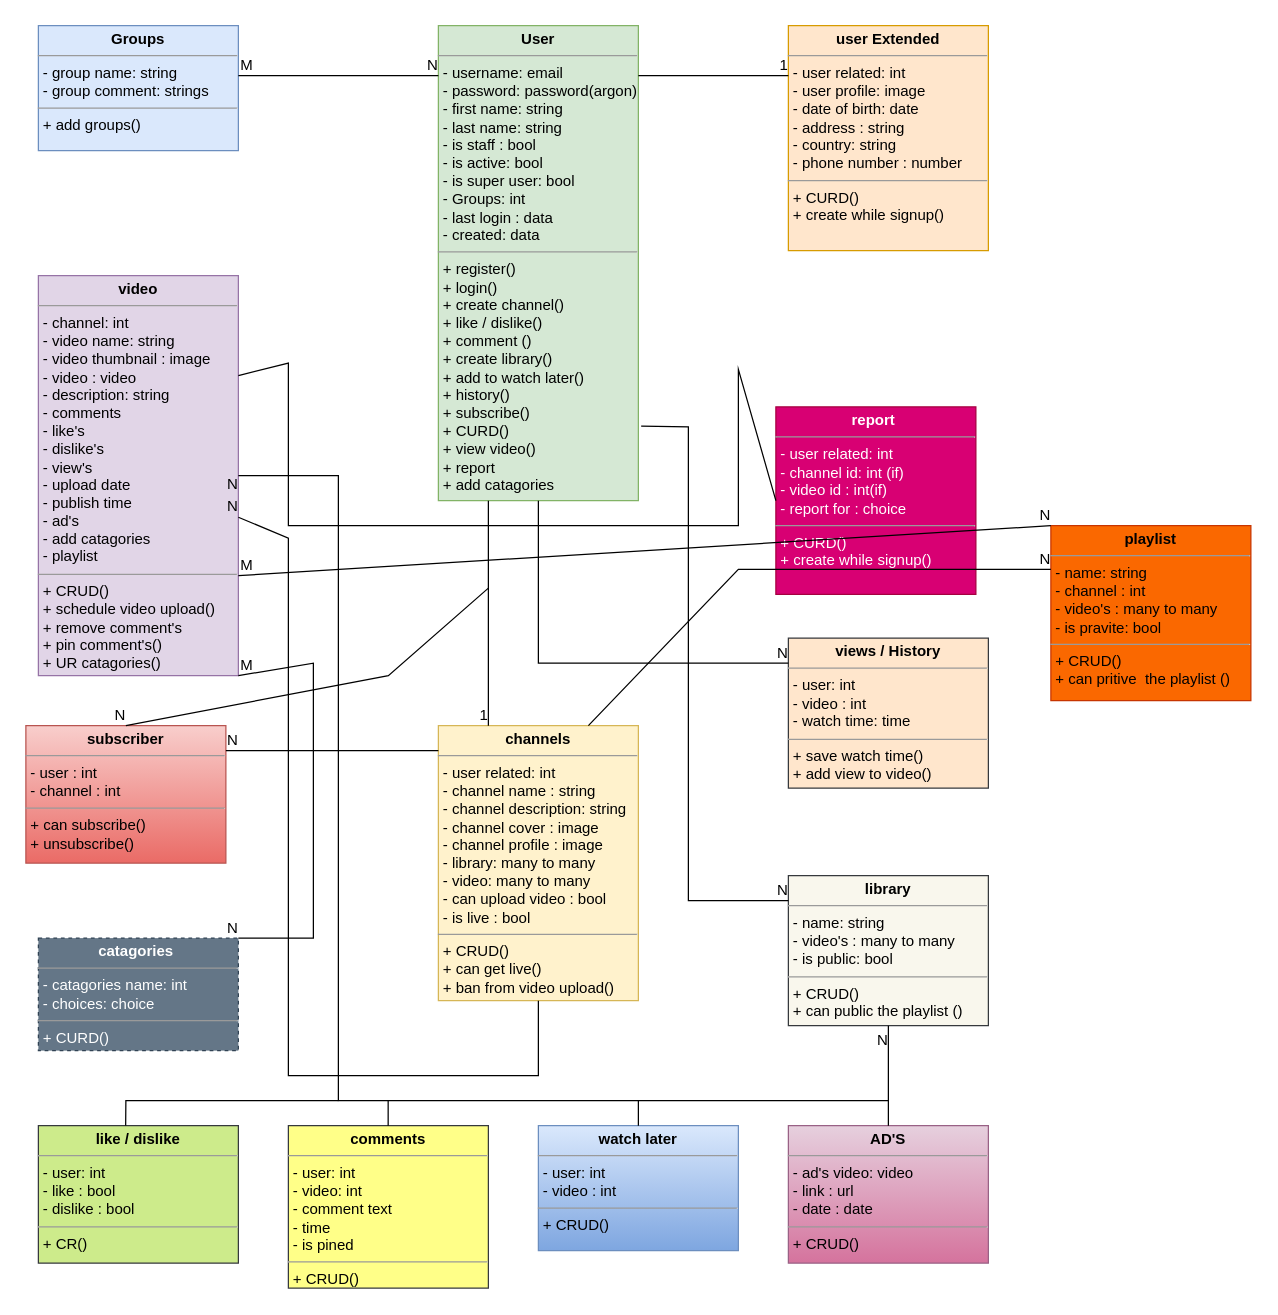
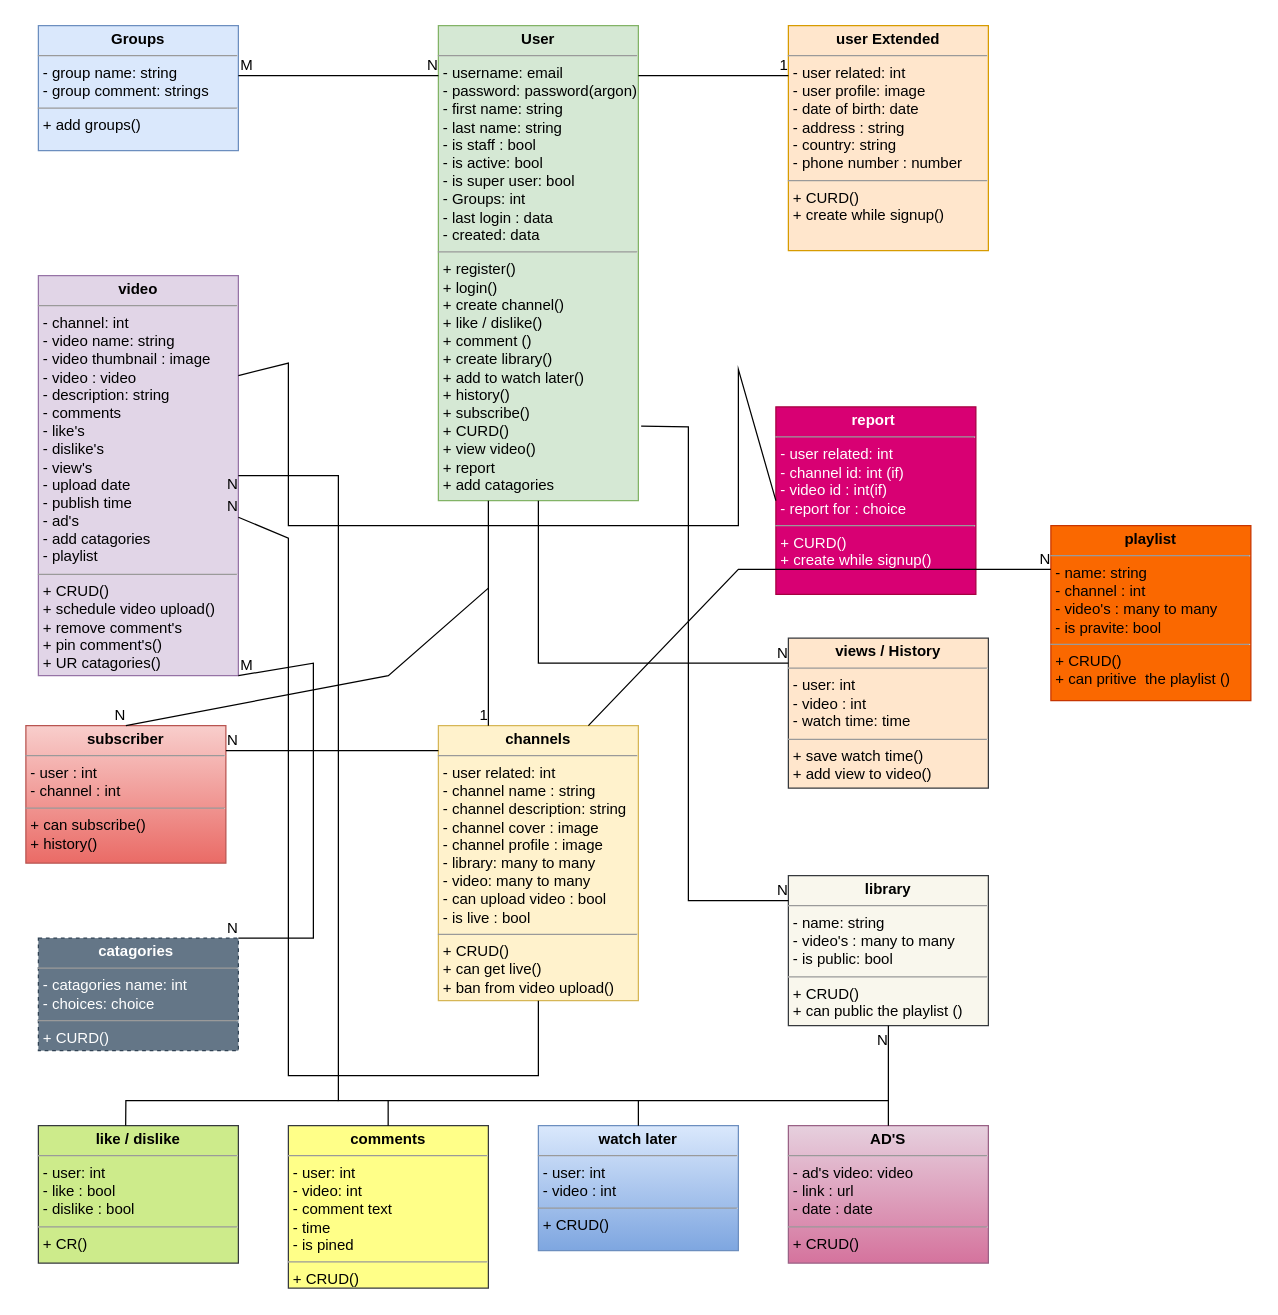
edge "video - channel: int - video name: string - video thumbnail : image - video : video - description: string - comments - like's - dislike's - view's - upload date - publish time - ad's - add catagories - playlist + CRUD() + schedule video upload() + remove comment's + pin comment's() + UR catagories()" -- "playlist - name: string - channel : int - video's : many to many - is pravite: bool + CRUD() + can pritive the playlist ()": removed, labels "M", "N"
node "subscriber - user : int - channel : int + can subscribe() + unsubscribe()": label "subscriber - user : int - channel : int + can subscribe() + unsubscribe()" -> "subscriber - user : int - channel : int + can subscribe() + history()"
